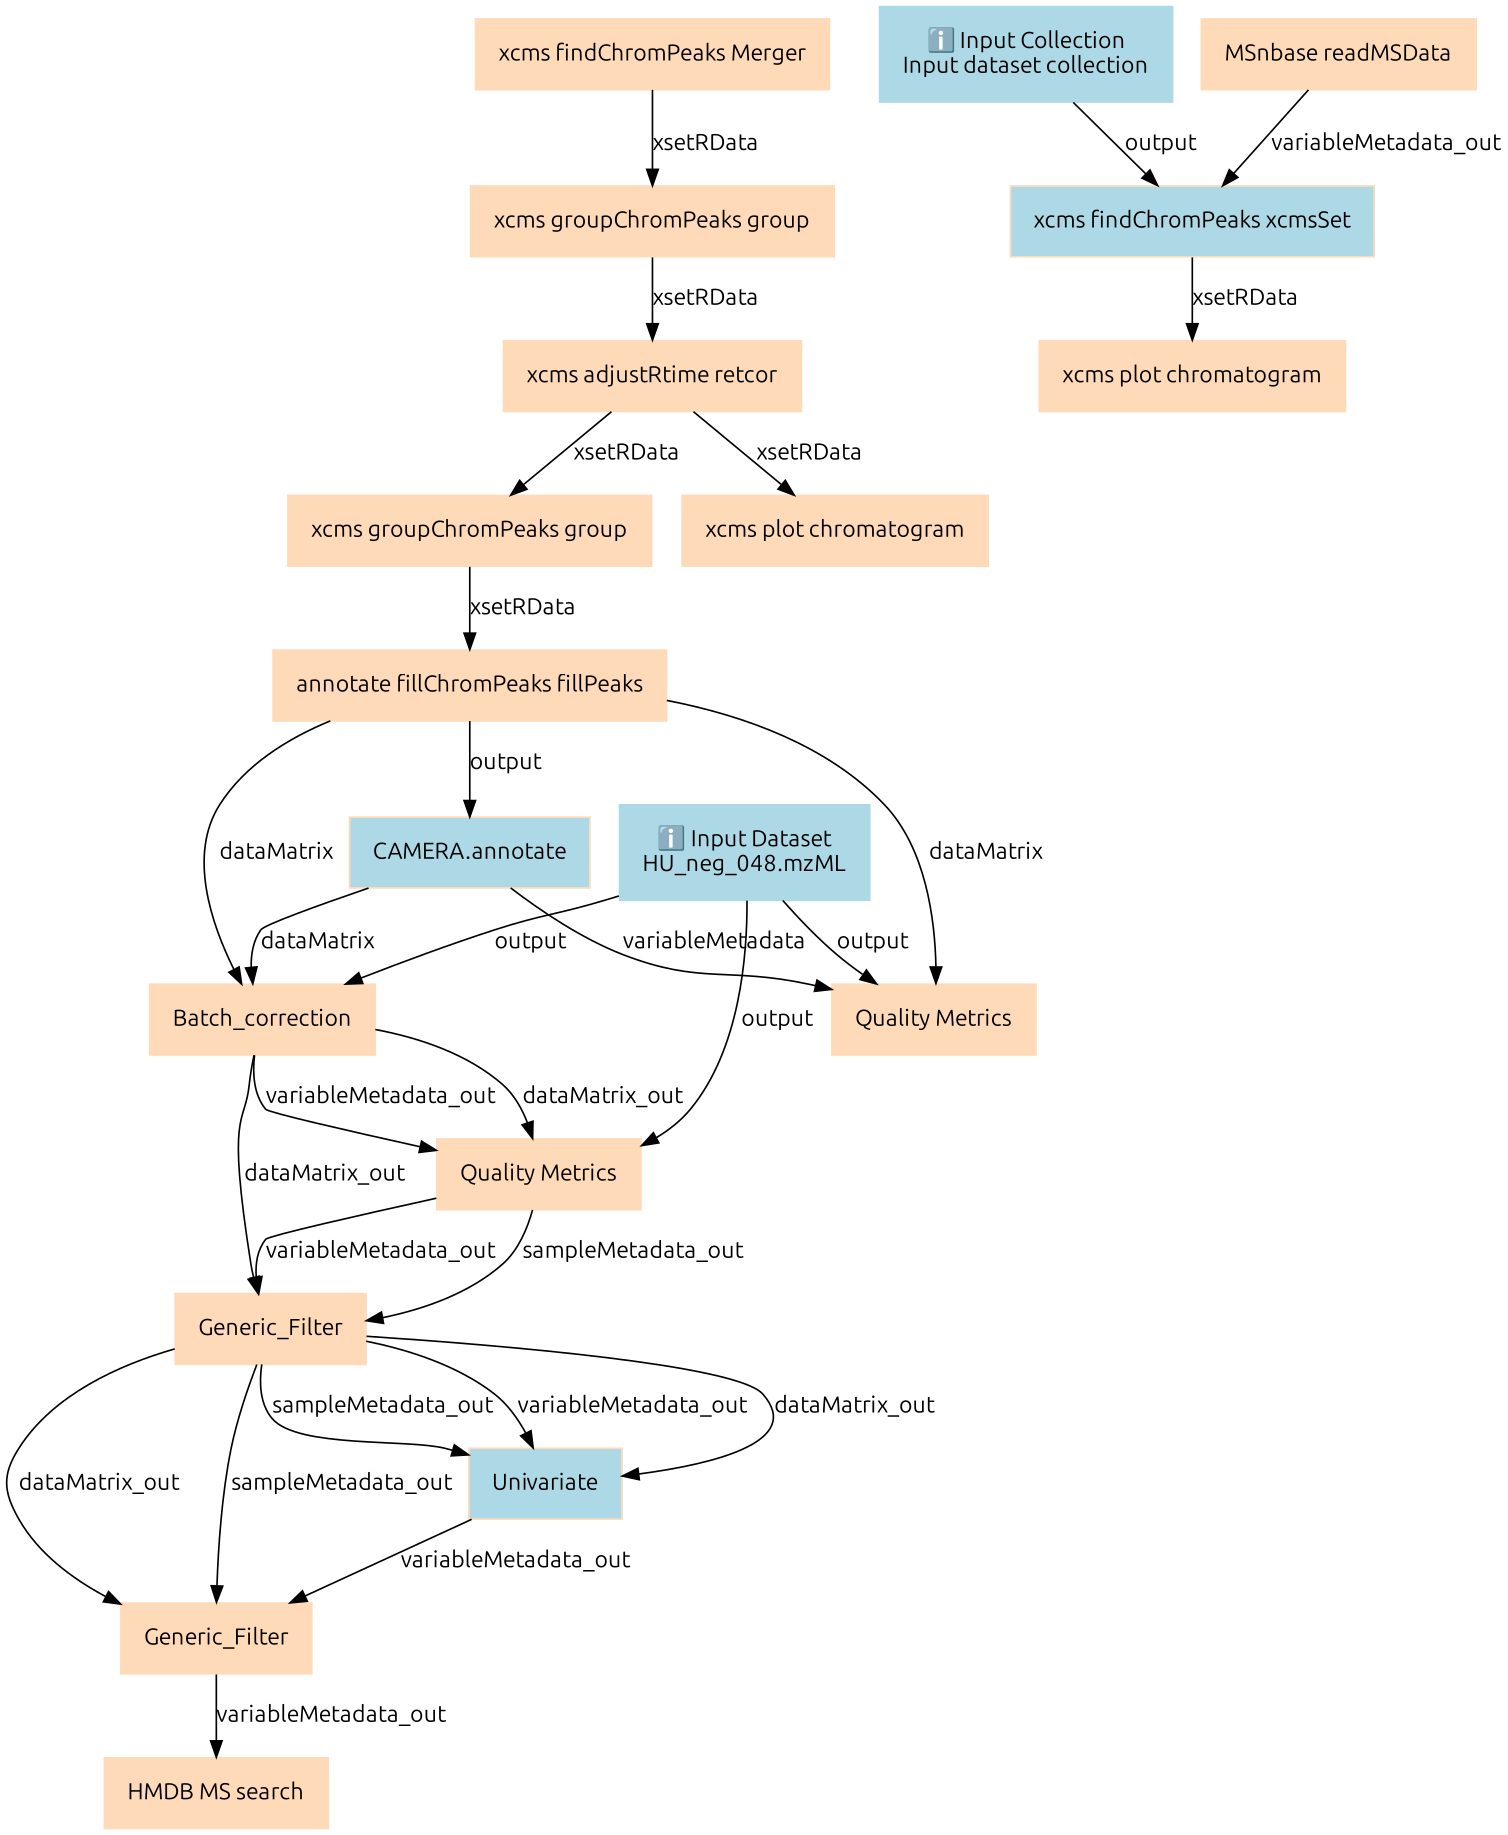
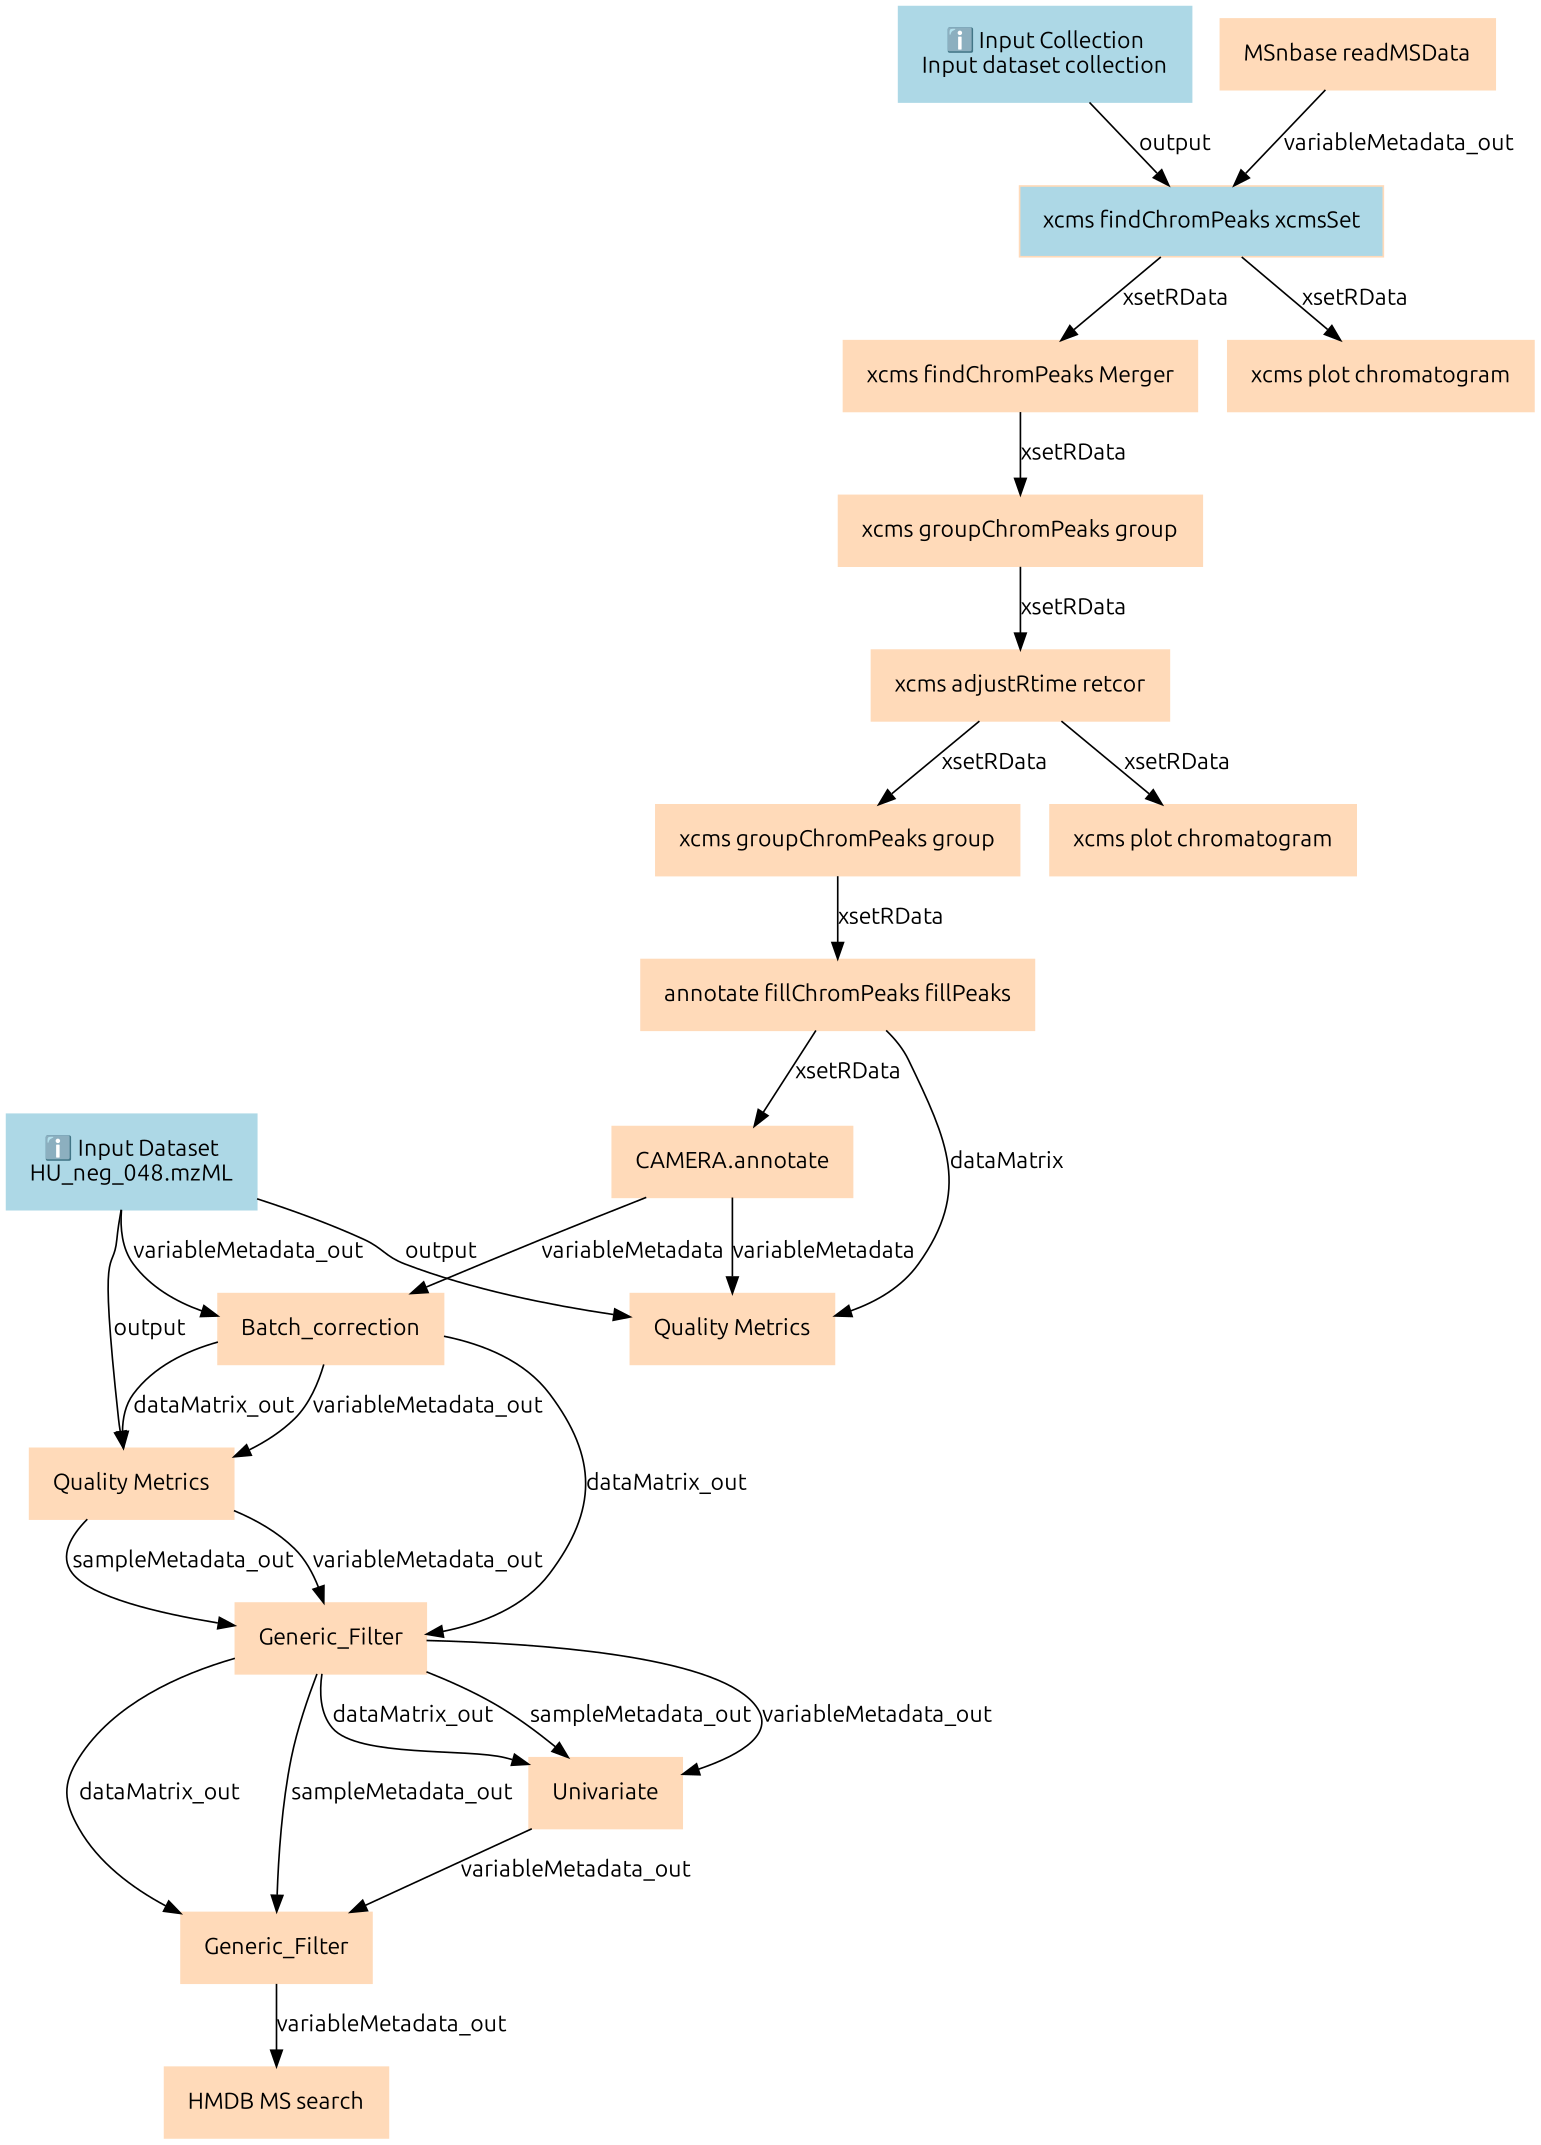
edge "xcms findChromPeaks xcmsSet" -> "xcms findChromPeaks Merger": added, label "xsetRData"
edge "annotate fillChromPeaks fillPeaks" -> "CAMERA.annotate": label "output" -> "xsetRData"
edge "annotate fillChromPeaks fillPeaks" -> "Batch_correction": removed, label "dataMatrix"
node "CAMERA.annotate": fillcolor lightblue -> peachpuff
edge "CAMERA.annotate" -> "Batch_correction": label "dataMatrix" -> "variableMetadata"
edge "ℹ️ Input Dataset HU_neg_048.mzML" -> "Batch_correction": label "output" -> "variableMetadata_out"
node "Univariate": fillcolor lightblue -> peachpuff
